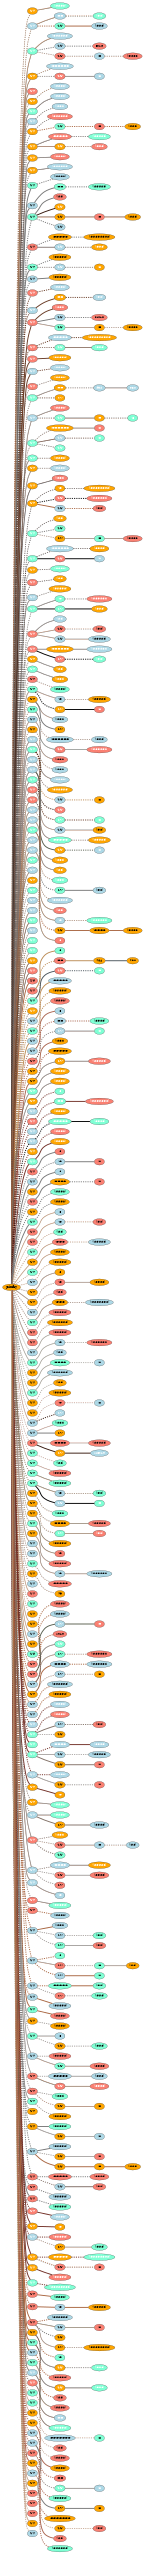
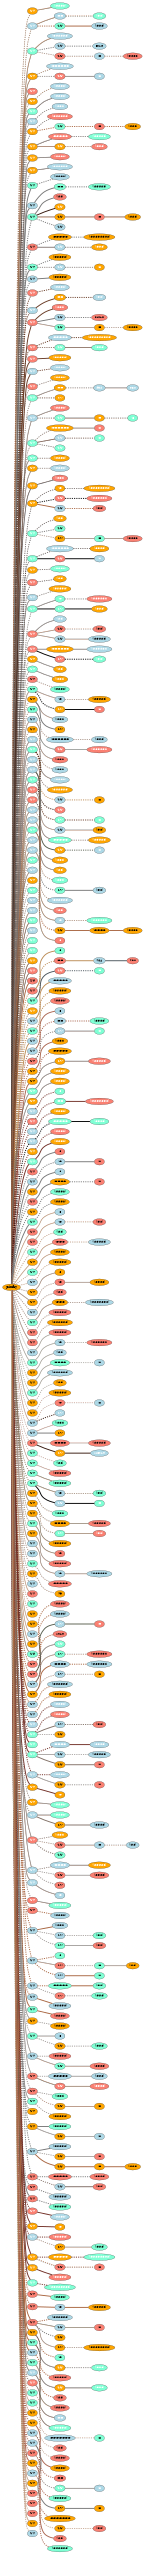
node "3s1:0": fillcolor salmon -> lightblue
node "74:1": fillcolor orange -> lightblue
node "74:2": fillcolor orange -> salmon
